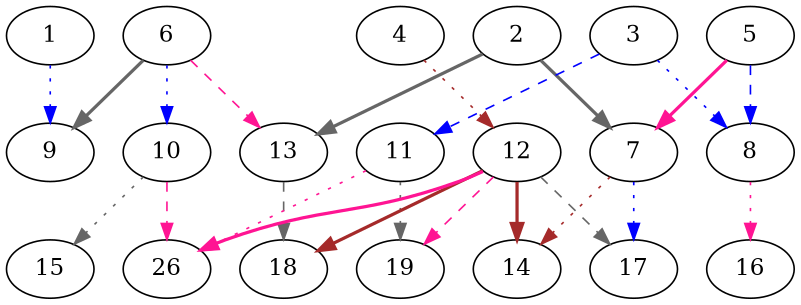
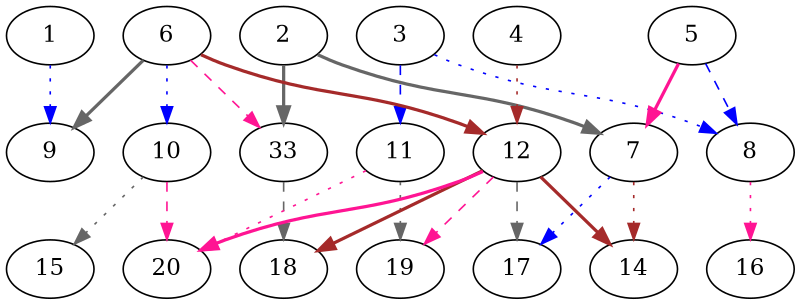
edge "6" -> "12": added
node "13": label "13" -> "33"
node "26": label "26" -> "20"
